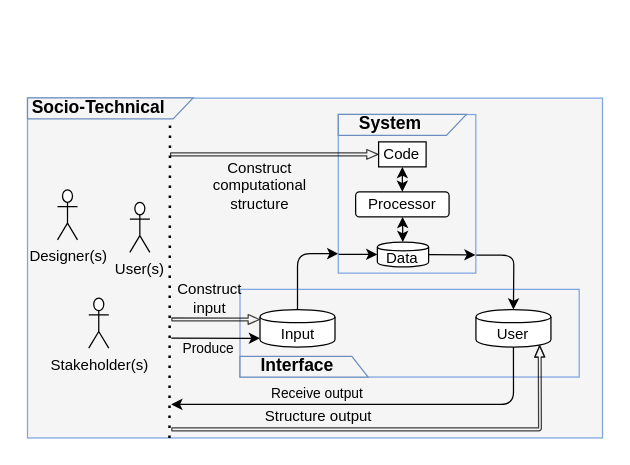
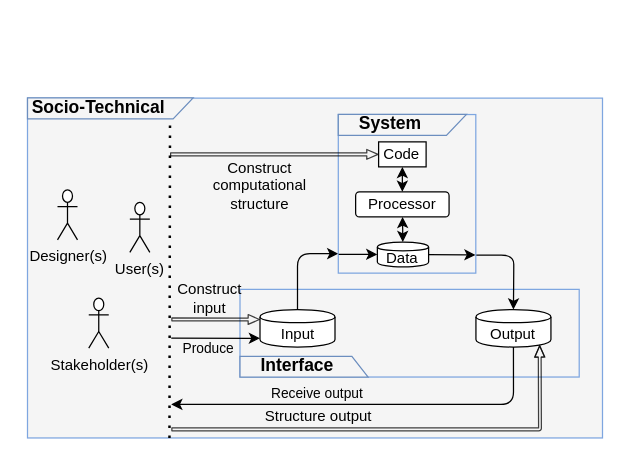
node "User": label "User" -> "Output"
